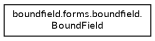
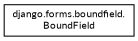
node "boundfield.forms.boundfield. BoundField": label "boundfield.forms.boundfield. BoundField" -> "django.forms.boundfield. BoundField"
